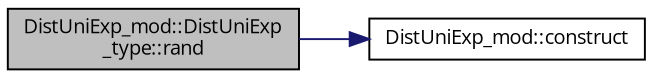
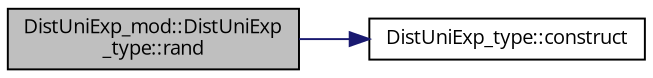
node "DistUniExp_mod::construct": label "DistUniExp_mod::construct" -> "DistUniExp_type::construct"
